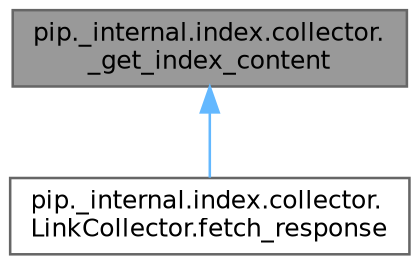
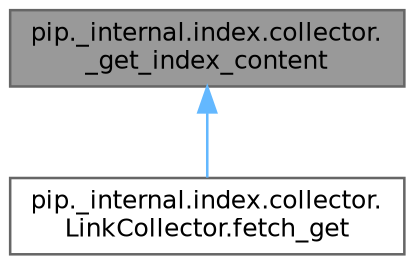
node "pip._internal.index.collector. LinkCollector.fetch_response": label "pip._internal.index.collector. LinkCollector.fetch_response" -> "pip._internal.index.collector. LinkCollector.fetch_get"
